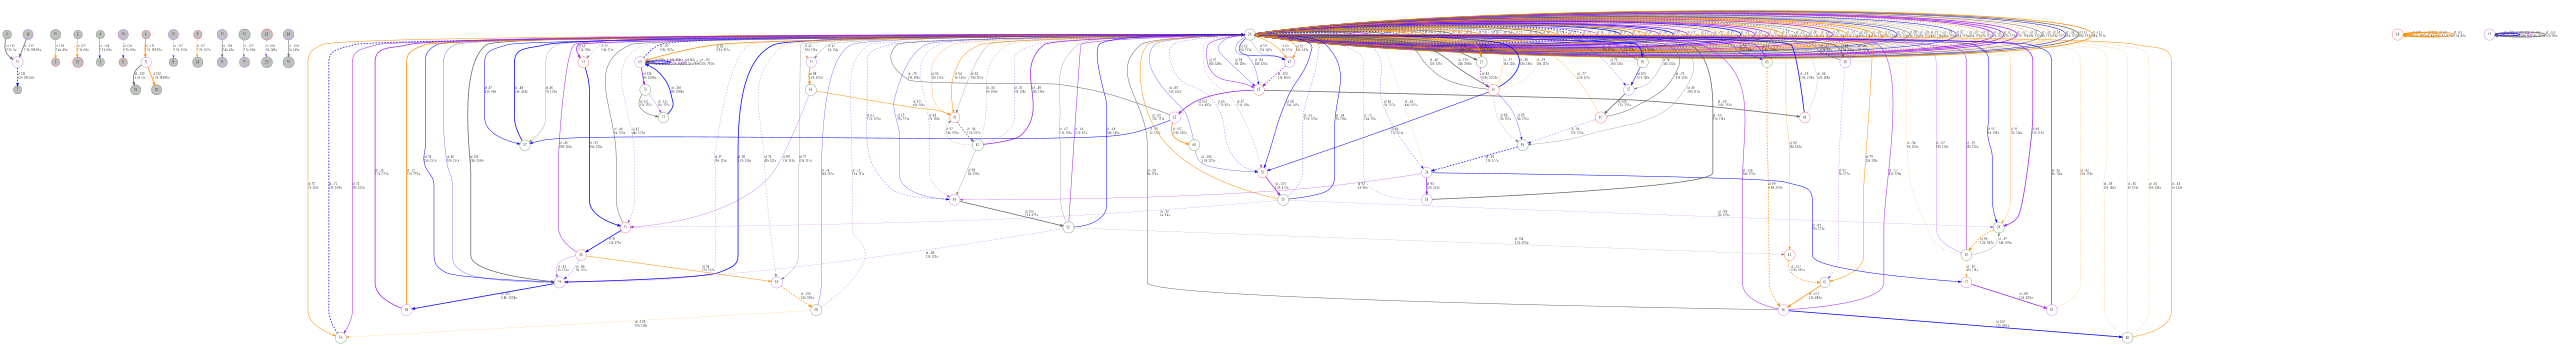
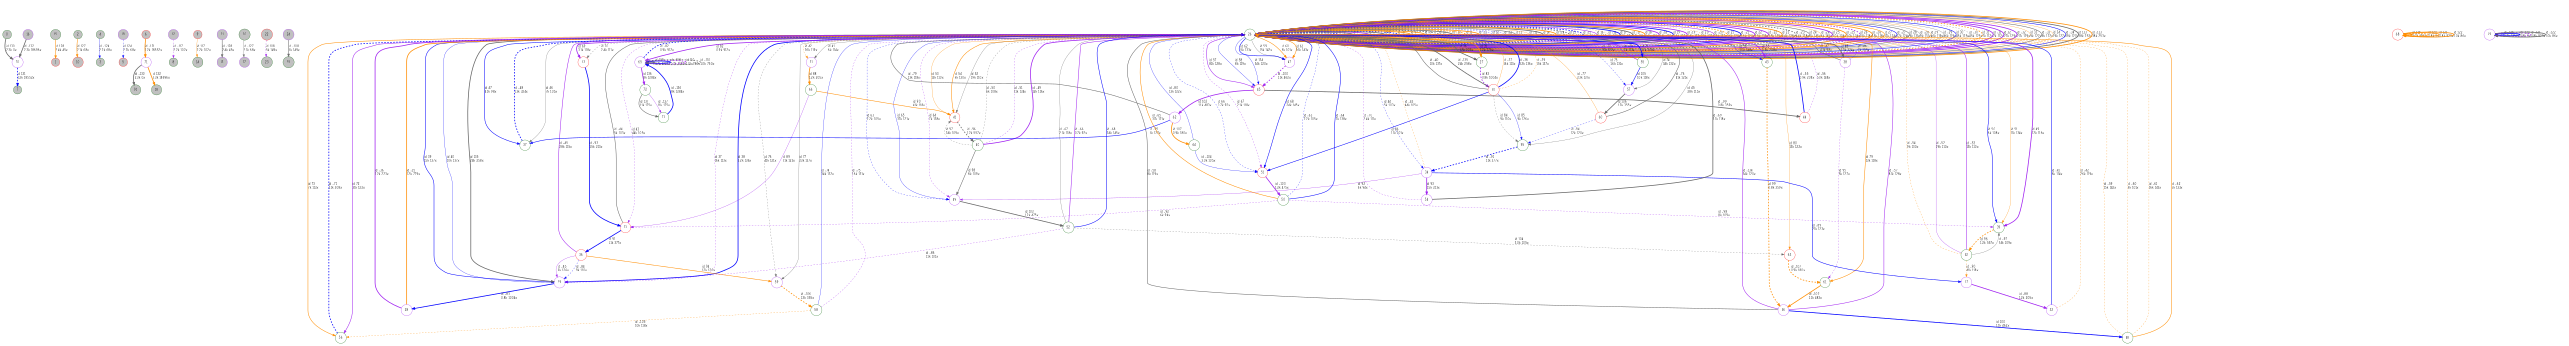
edge "37" -> "26": style bold -> dashed
edge "26" -> "65": color darkorange -> purple
edge "40" -> "49": style solid -> bold
